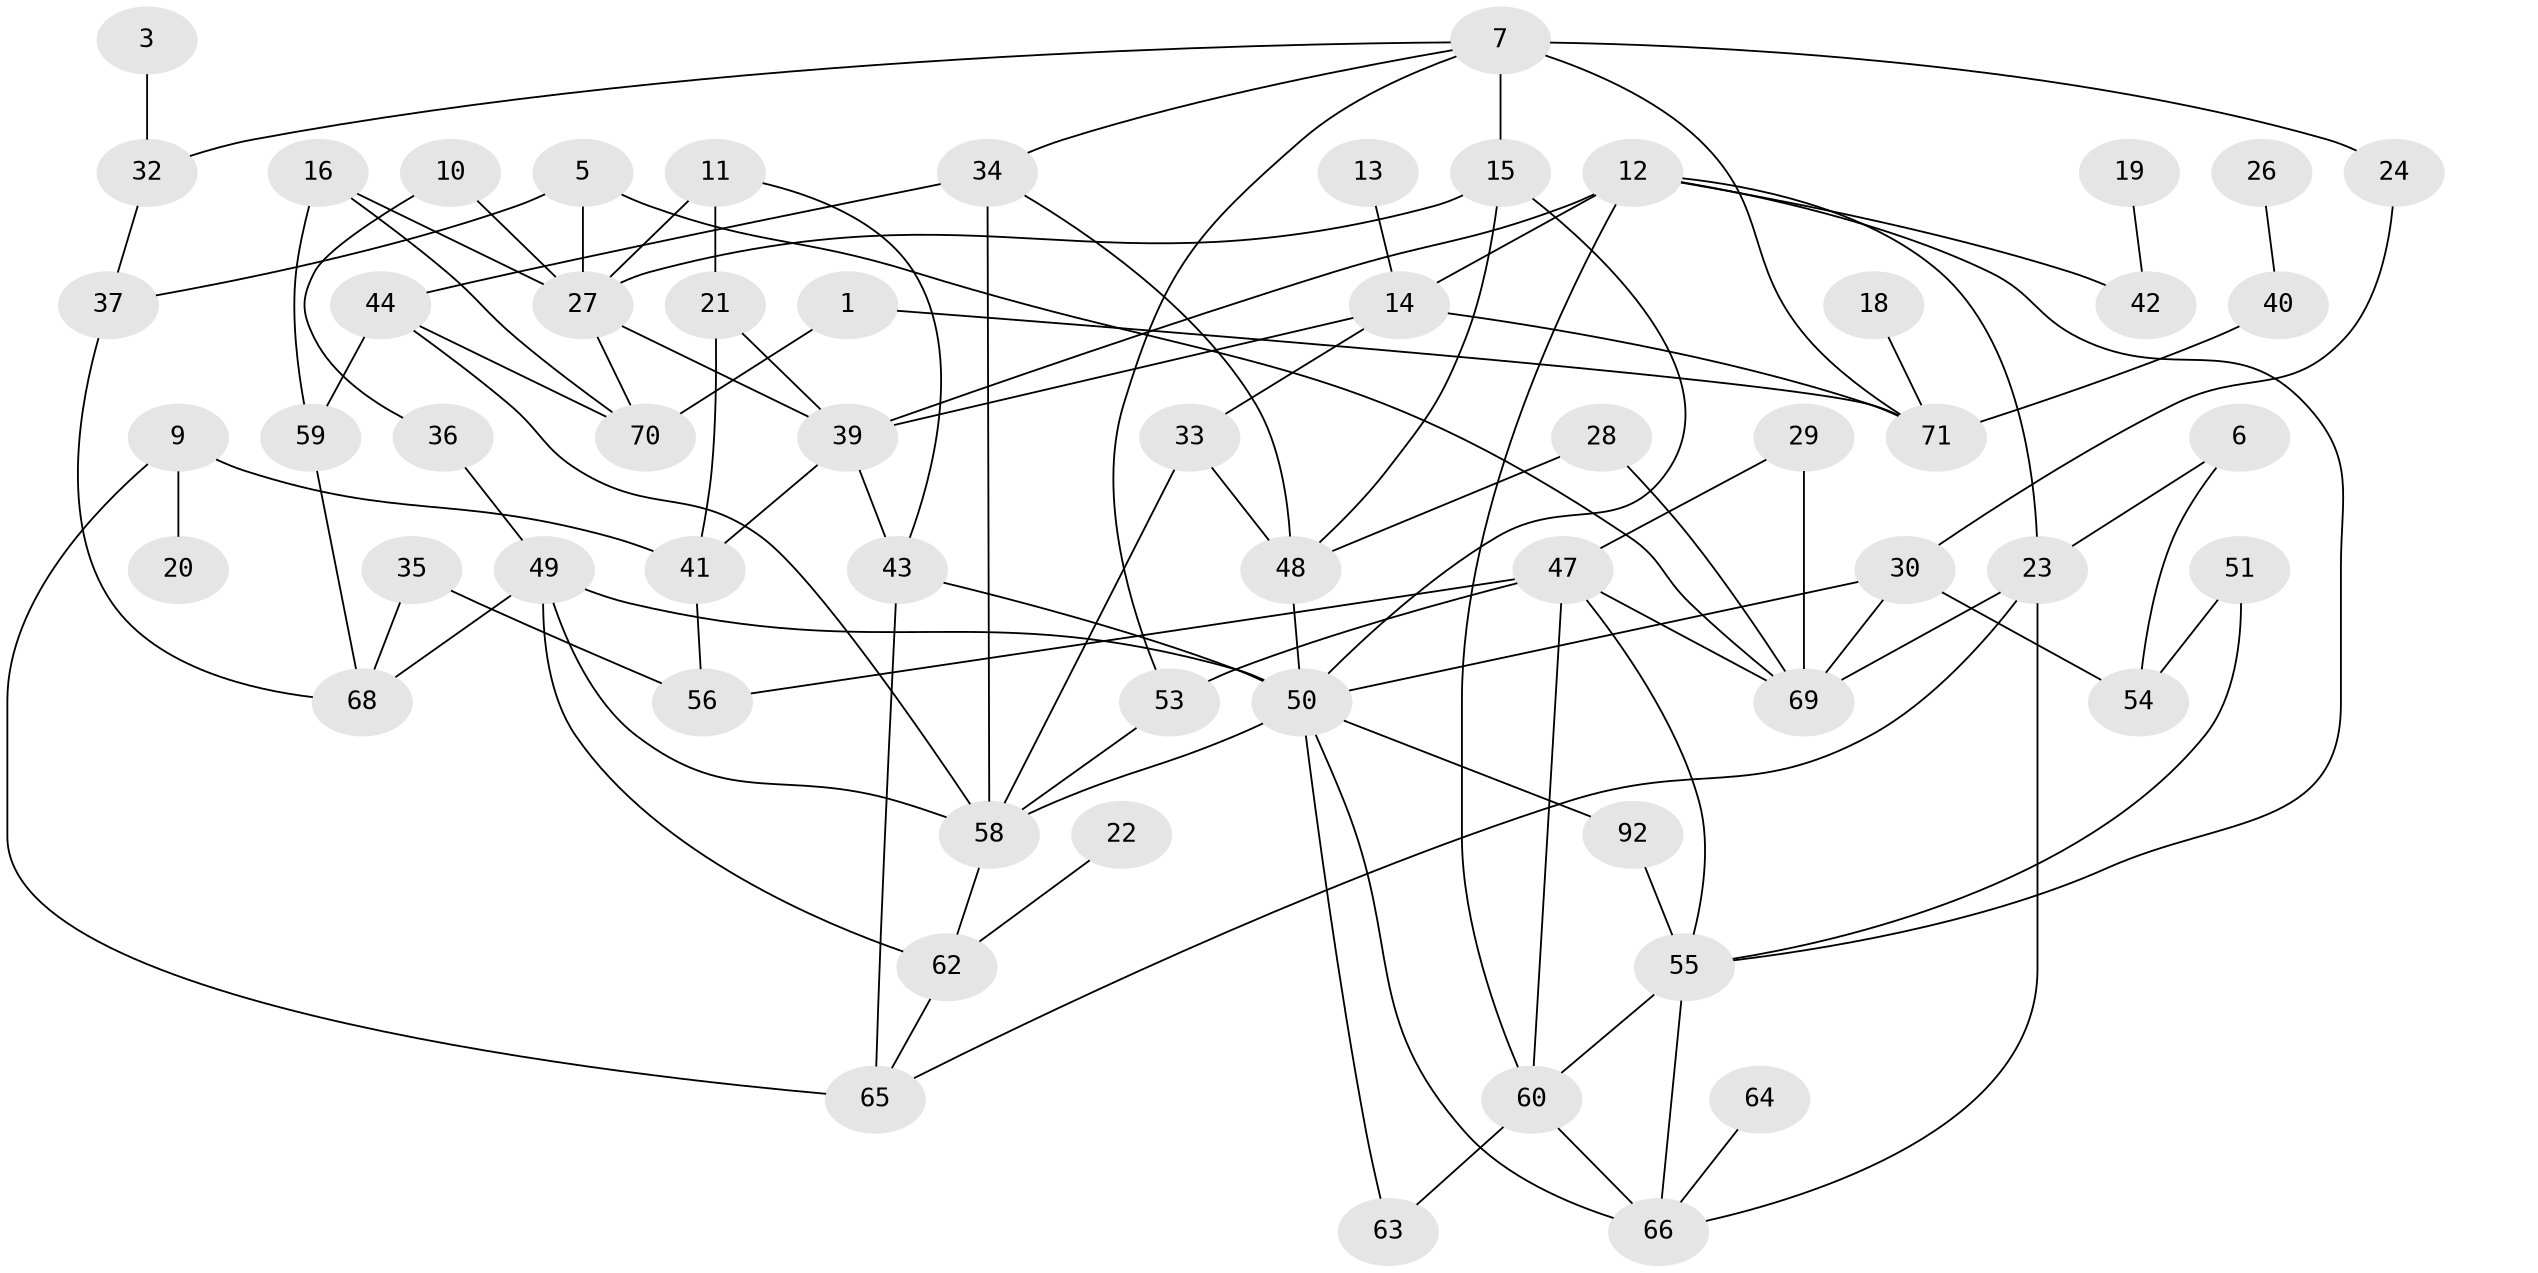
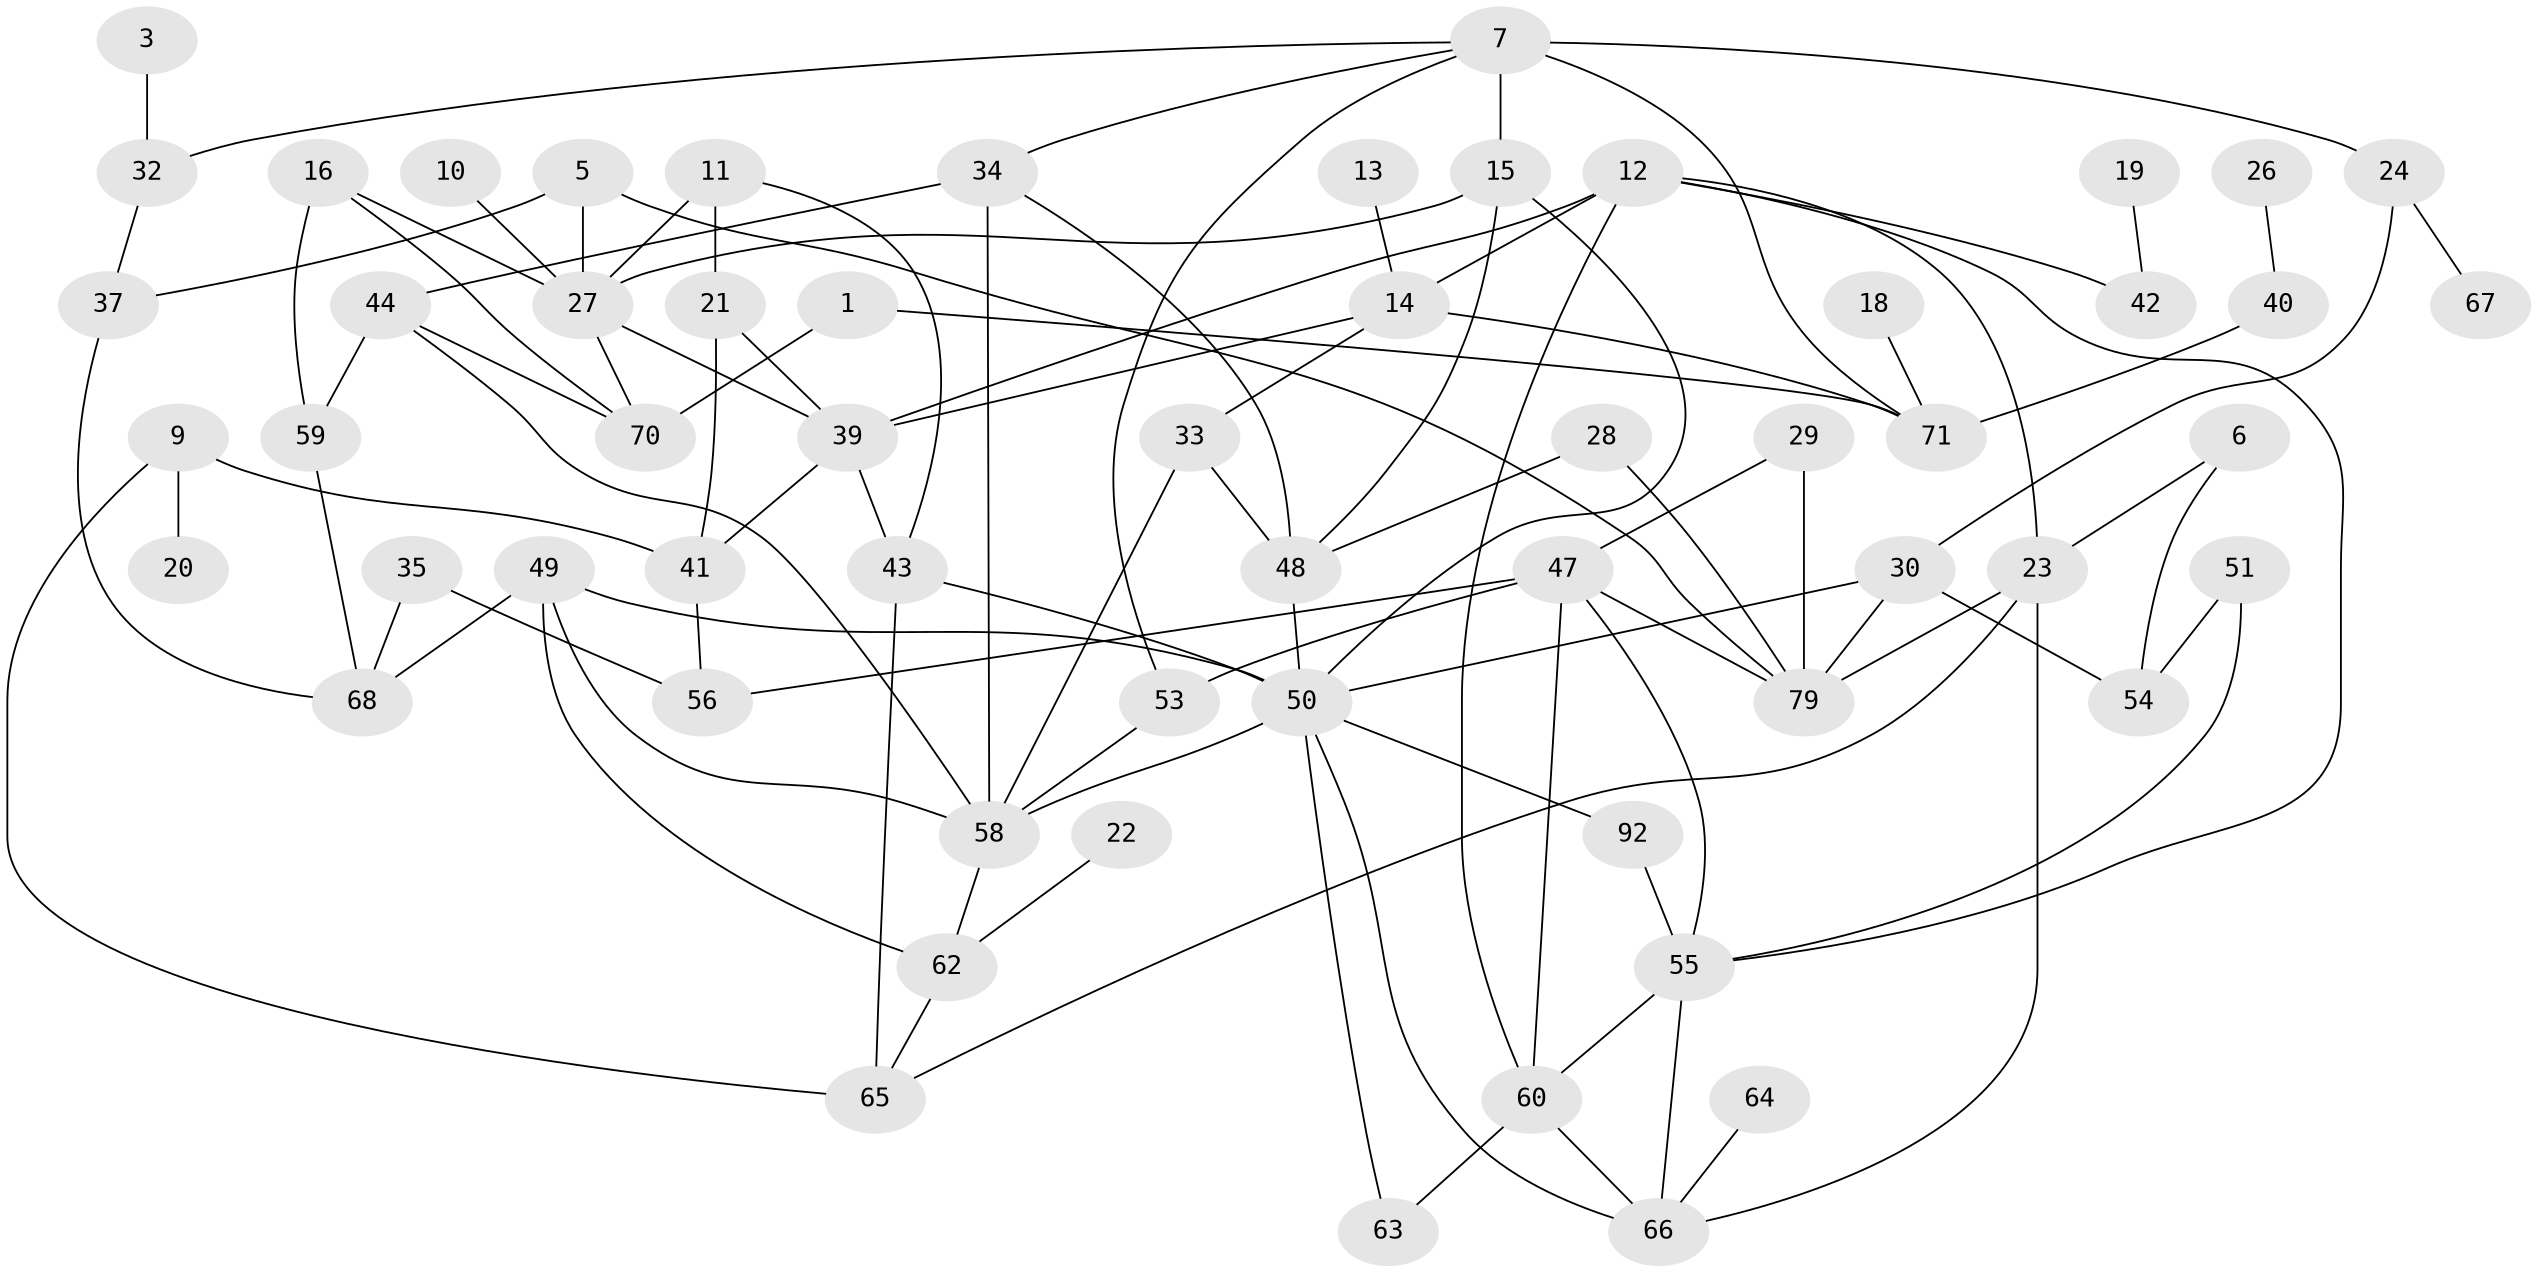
node "67": added
node "36": removed
node "69": label "69" -> "79"
